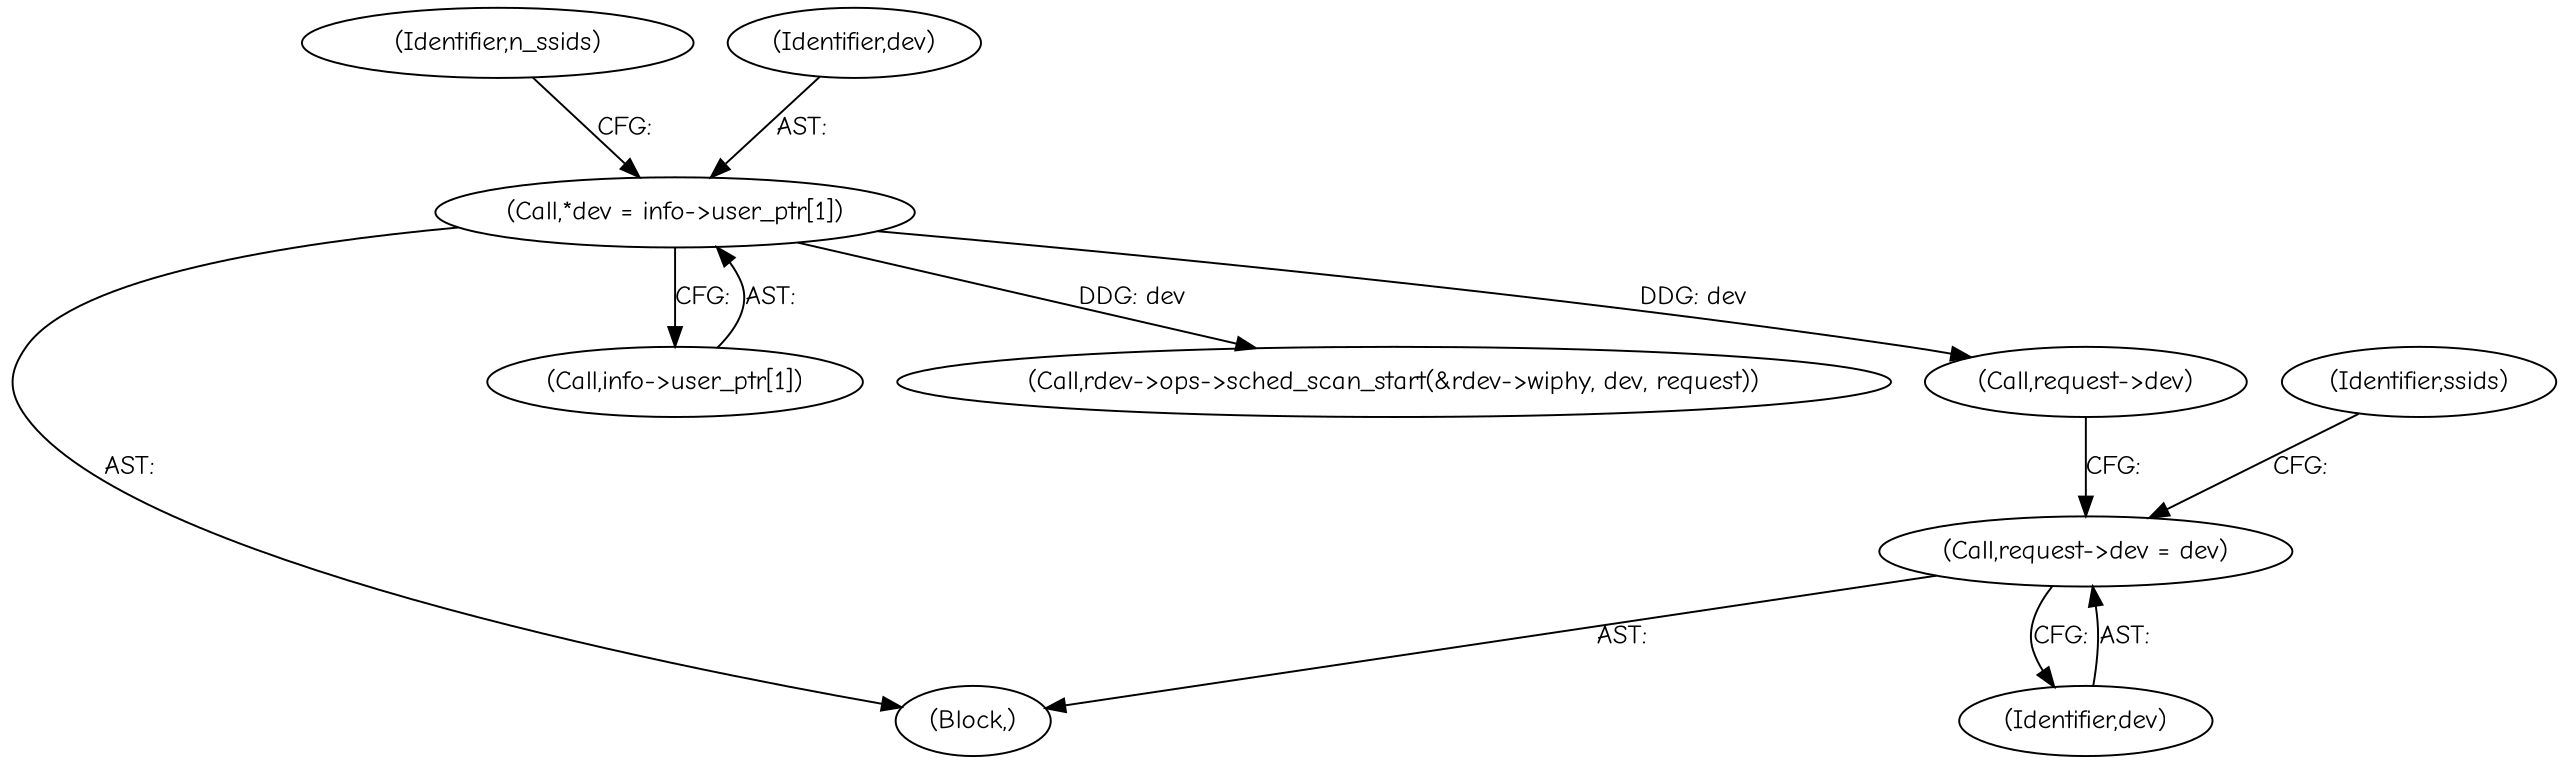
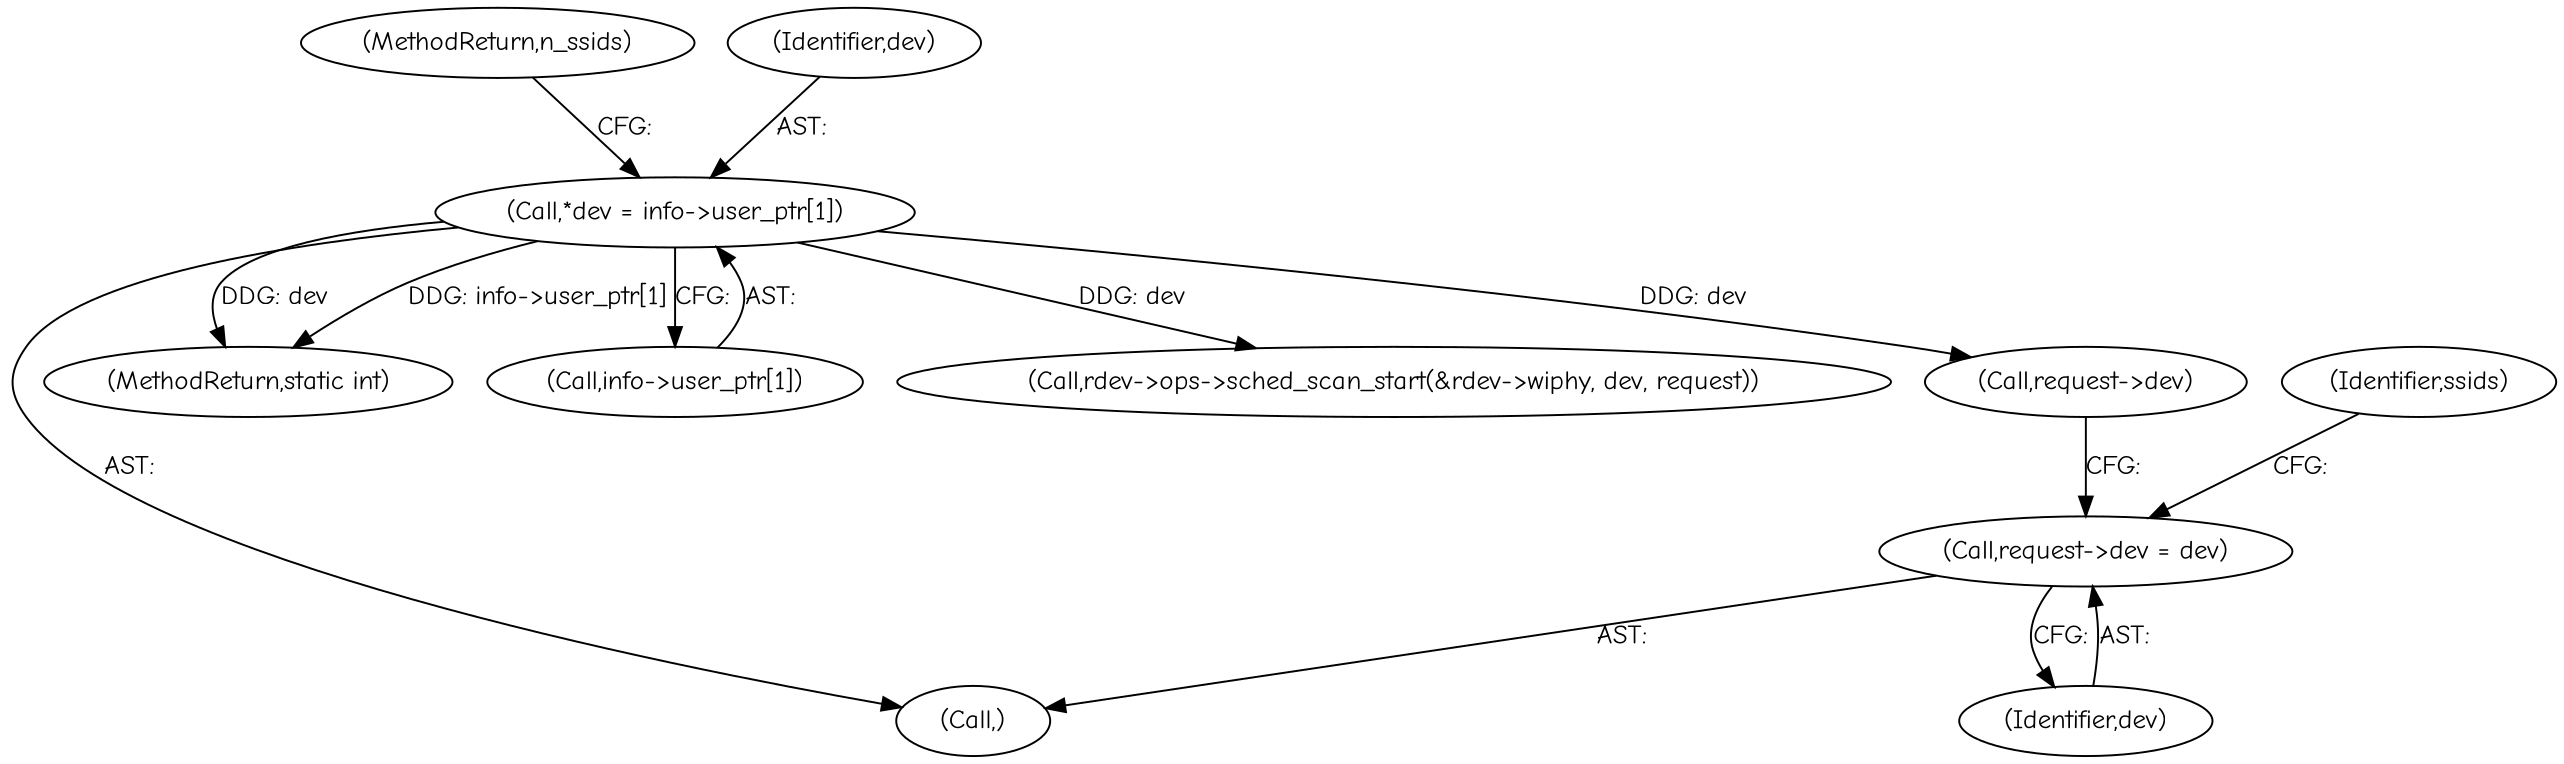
node "(Identifier,n_ssids)": label "(Identifier,n_ssids)" -> "(MethodReturn,n_ssids)"
node "(MethodReturn,static int)": added
node "(Block,)": label "(Block,)" -> "(Call,)"
